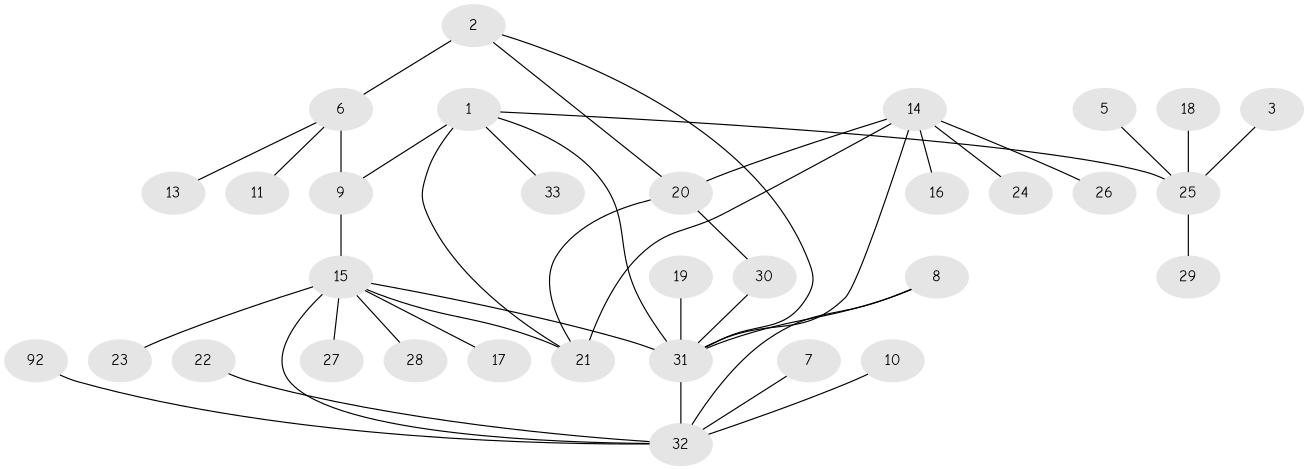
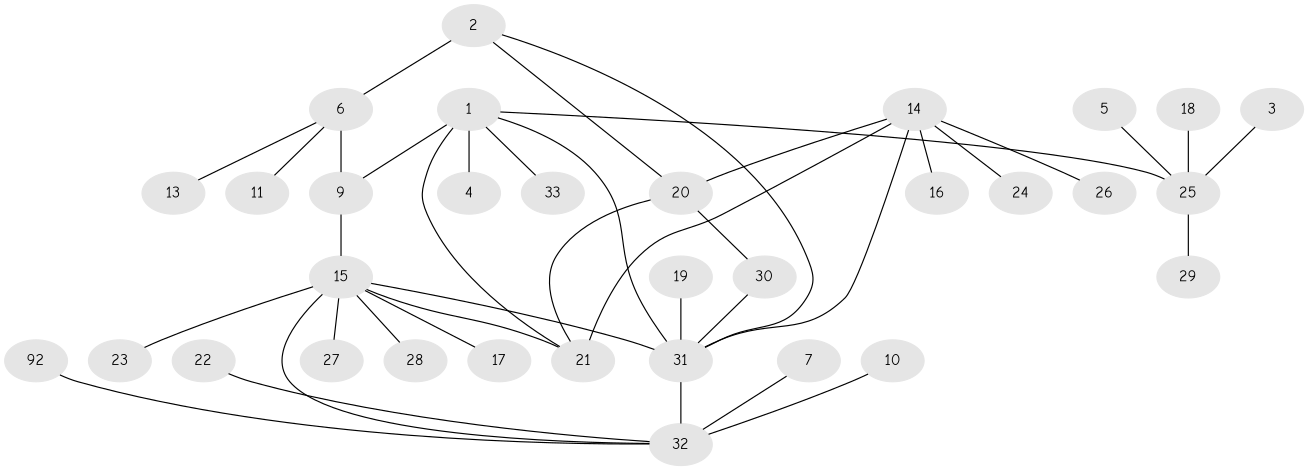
node "4": added
node "8": removed
